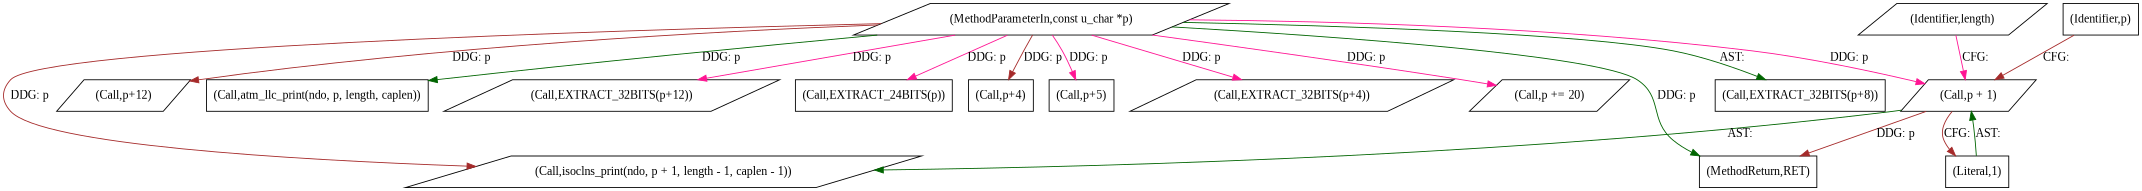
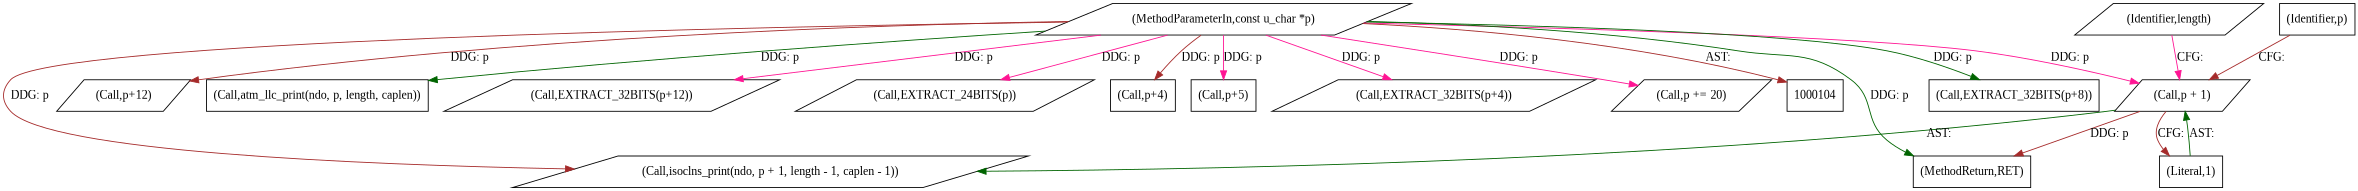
edge "(MethodParameterIn,const u_char *p)" -> "(Call,EXTRACT_32BITS(p+8))": label "AST: " -> "DDG: p"
node "(Call,EXTRACT_24BITS(p))": shape box -> parallelogram
node "1000104": added
